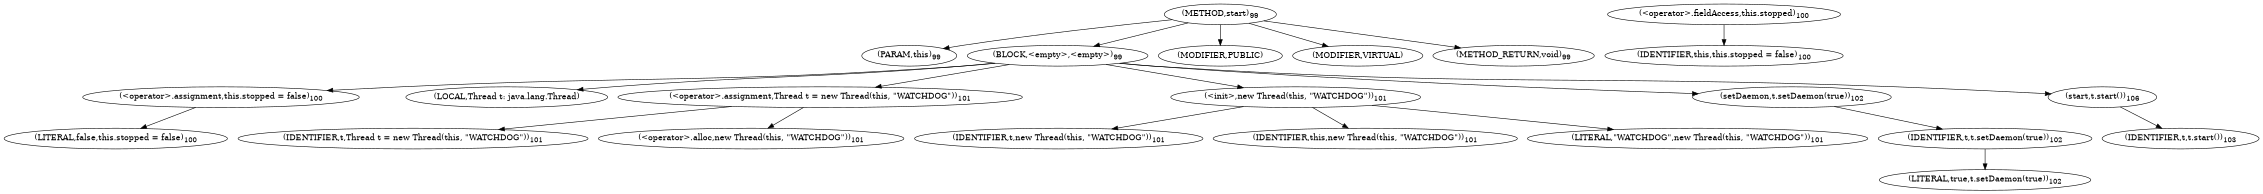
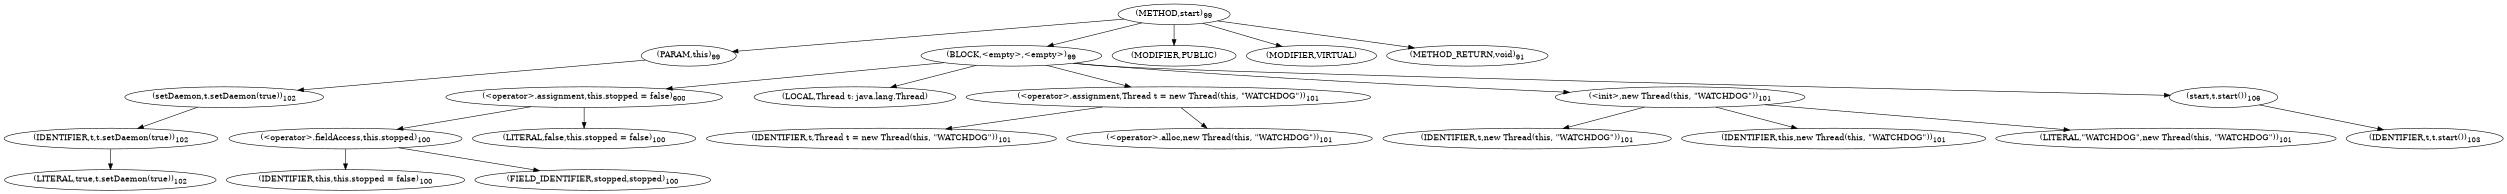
node "(METHOD_RETURN,void)": text "99" -> "91"
edge "(BLOCK,<empty>,<empty>)" -> "(setDaemon,t.setDaemon(true))": now "(PARAM,this)" -> "(setDaemon,t.setDaemon(true))"
node "(<operator>.assignment,this.stopped = false)": text "100" -> "600"
edge "(<operator>.assignment,this.stopped = false)" -> "(<operator>.fieldAccess,this.stopped)": added
node "(FIELD_IDENTIFIER,stopped,stopped)": added
